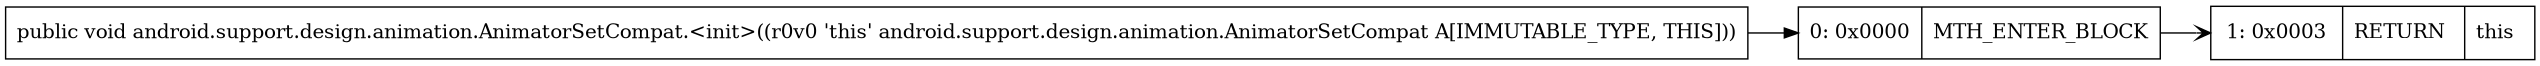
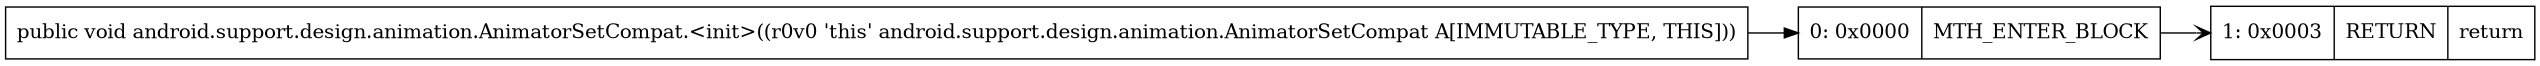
node "1: 0x0003": text "this" -> "return"
